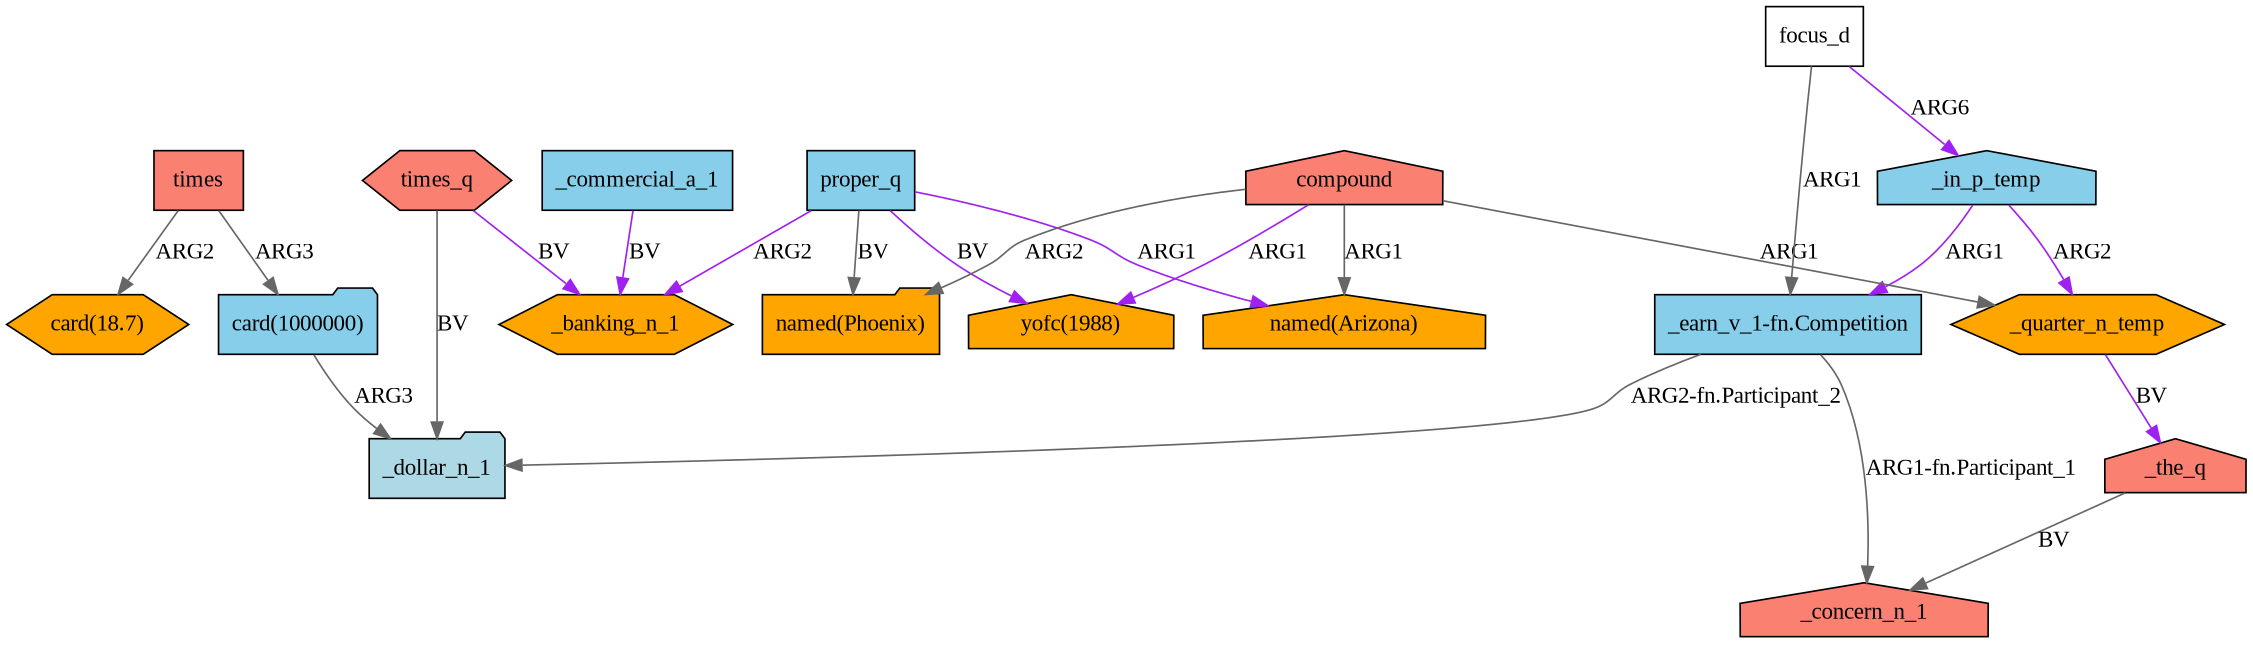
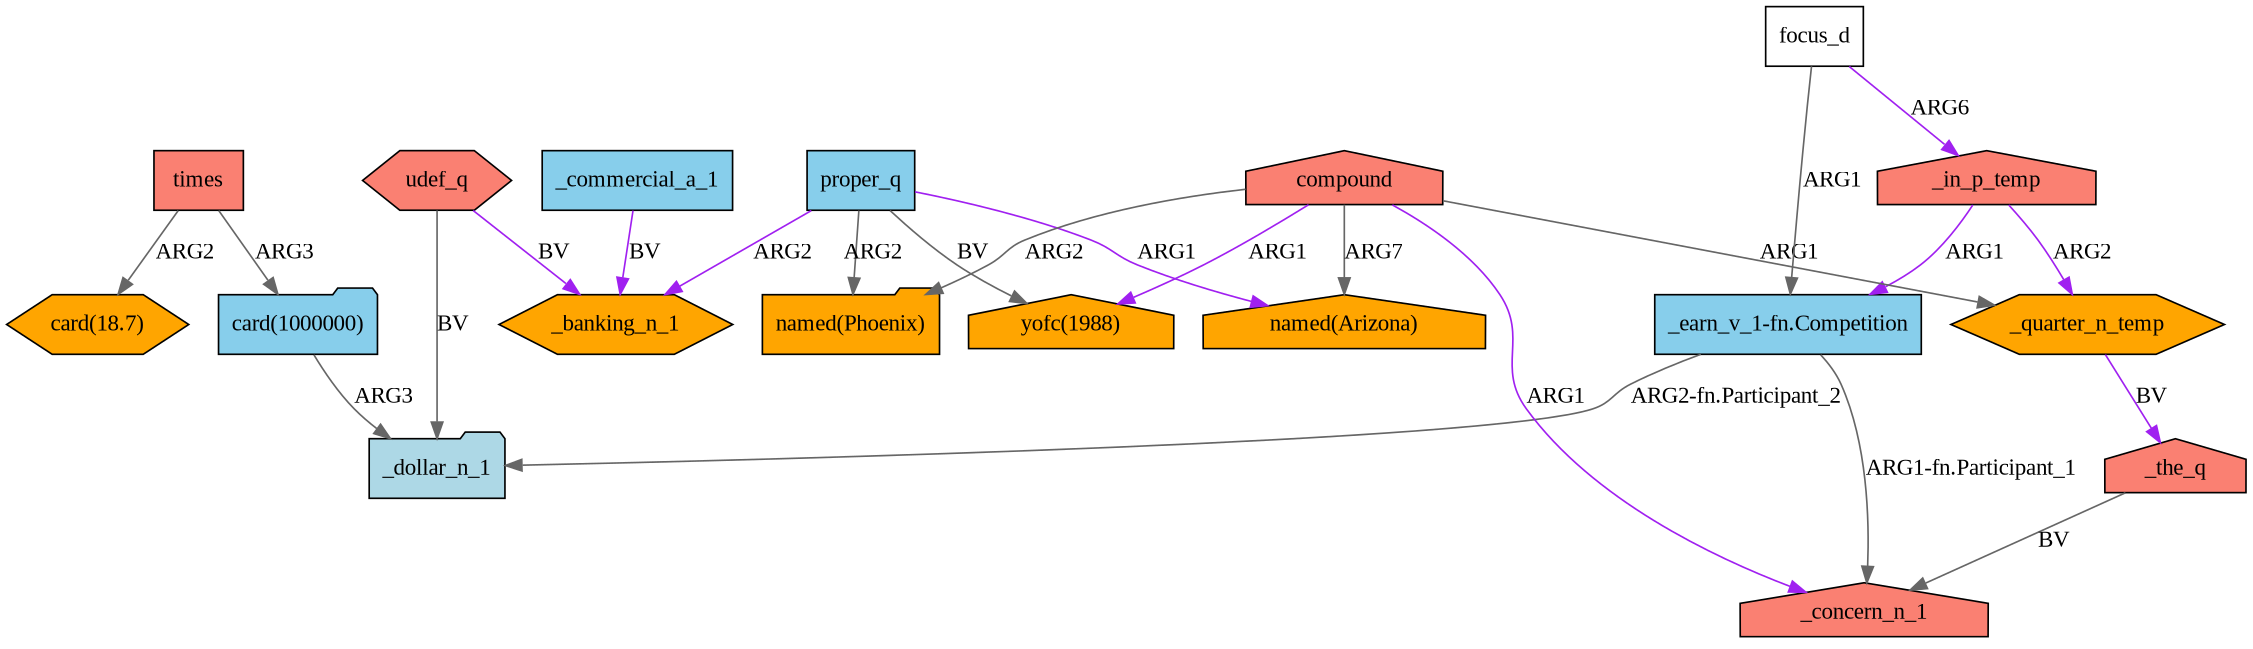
node "times_q": label "times_q" -> "udef_q"
node "_in_p_temp": fillcolor skyblue -> salmon
edge "proper_q" -> "named(Phoenix)": label "BV" -> "ARG2"
edge "compound" -> "named(Arizona)": label "ARG1" -> "ARG7"
edge "proper_q" -> "yofc(1988)": color purple -> gray40
edge "compound" -> "_concern_n_1": added, label "ARG1"
